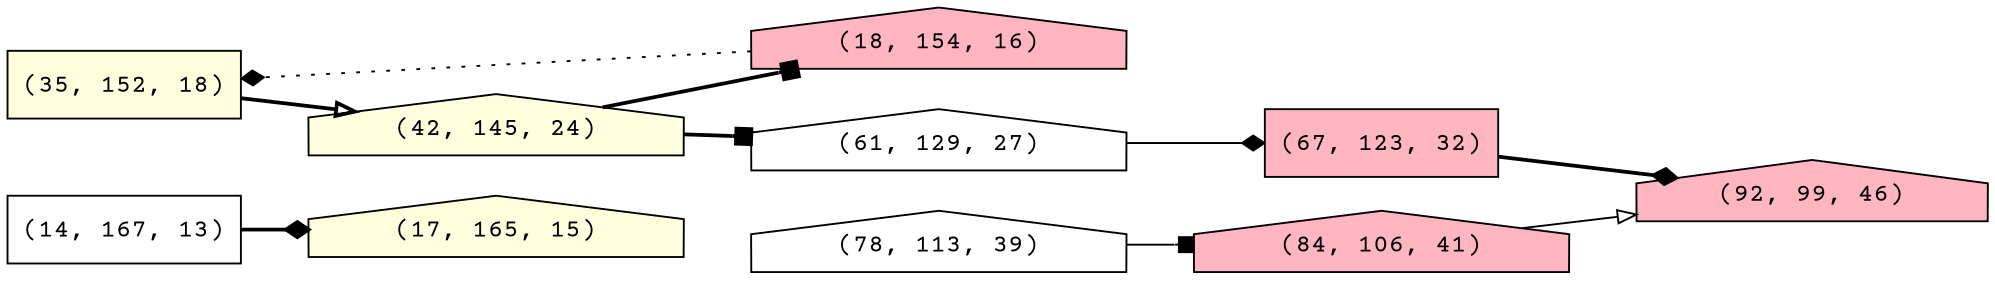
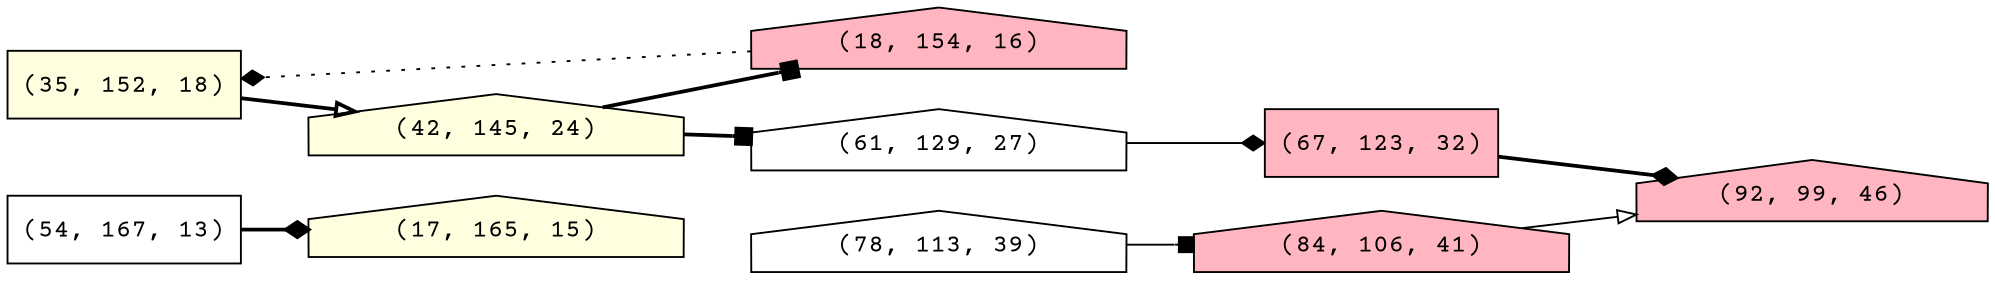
node "(14, 167, 13)": label "(14, 167, 13)" -> "(54, 167, 13)"
